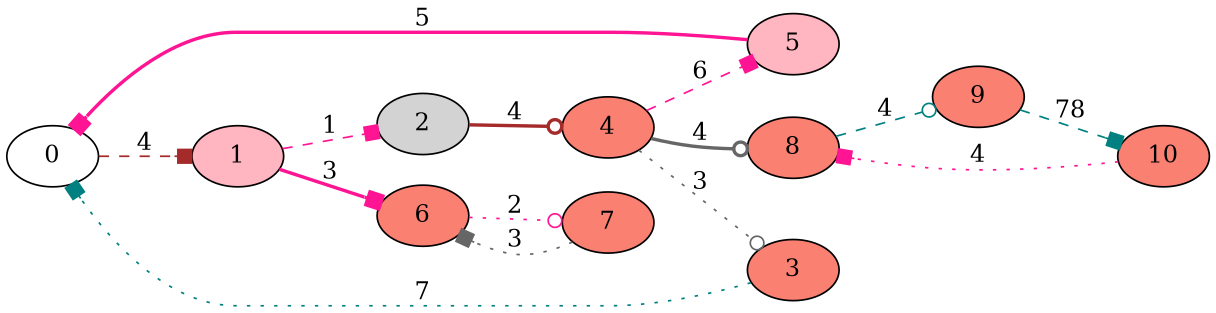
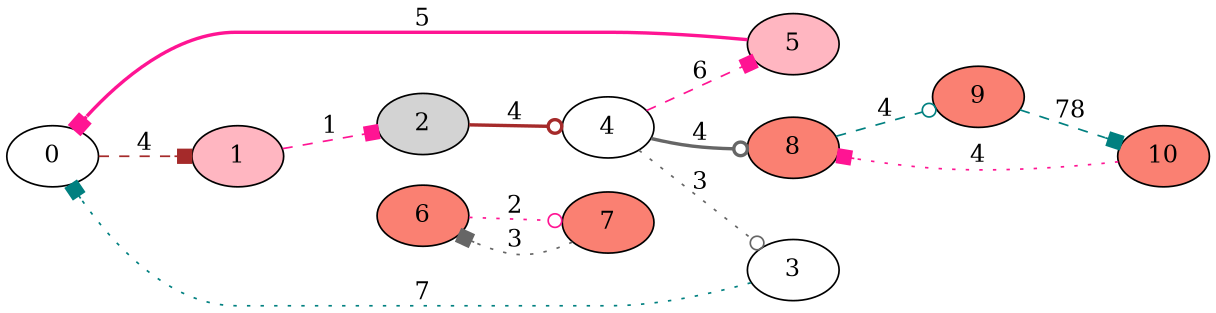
node "4": fillcolor salmon -> white
edge "1" -> "6": removed, label "3"
node "3": fillcolor salmon -> white
